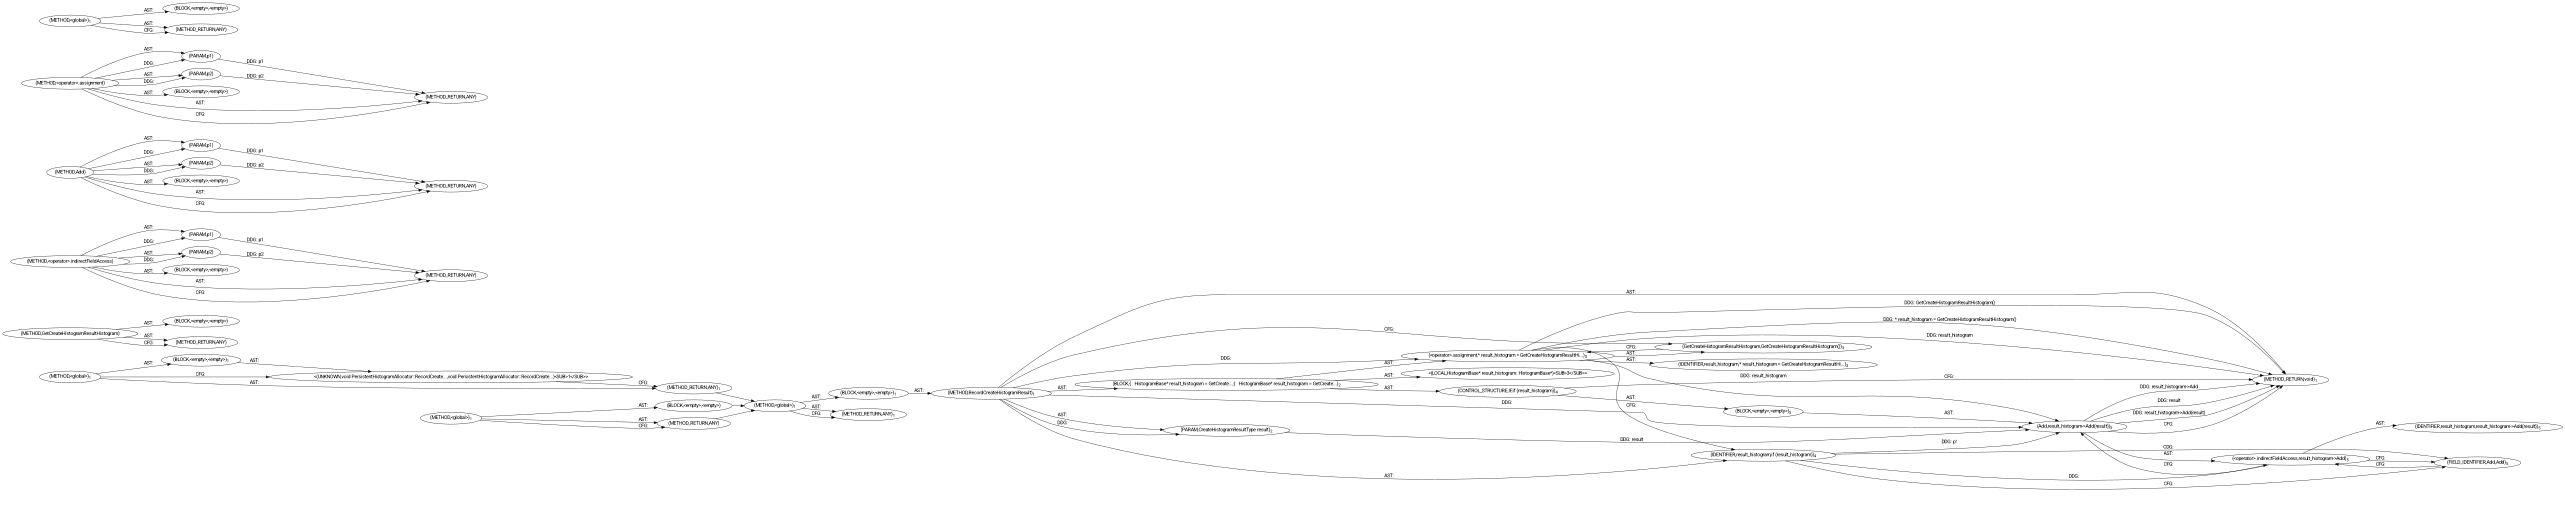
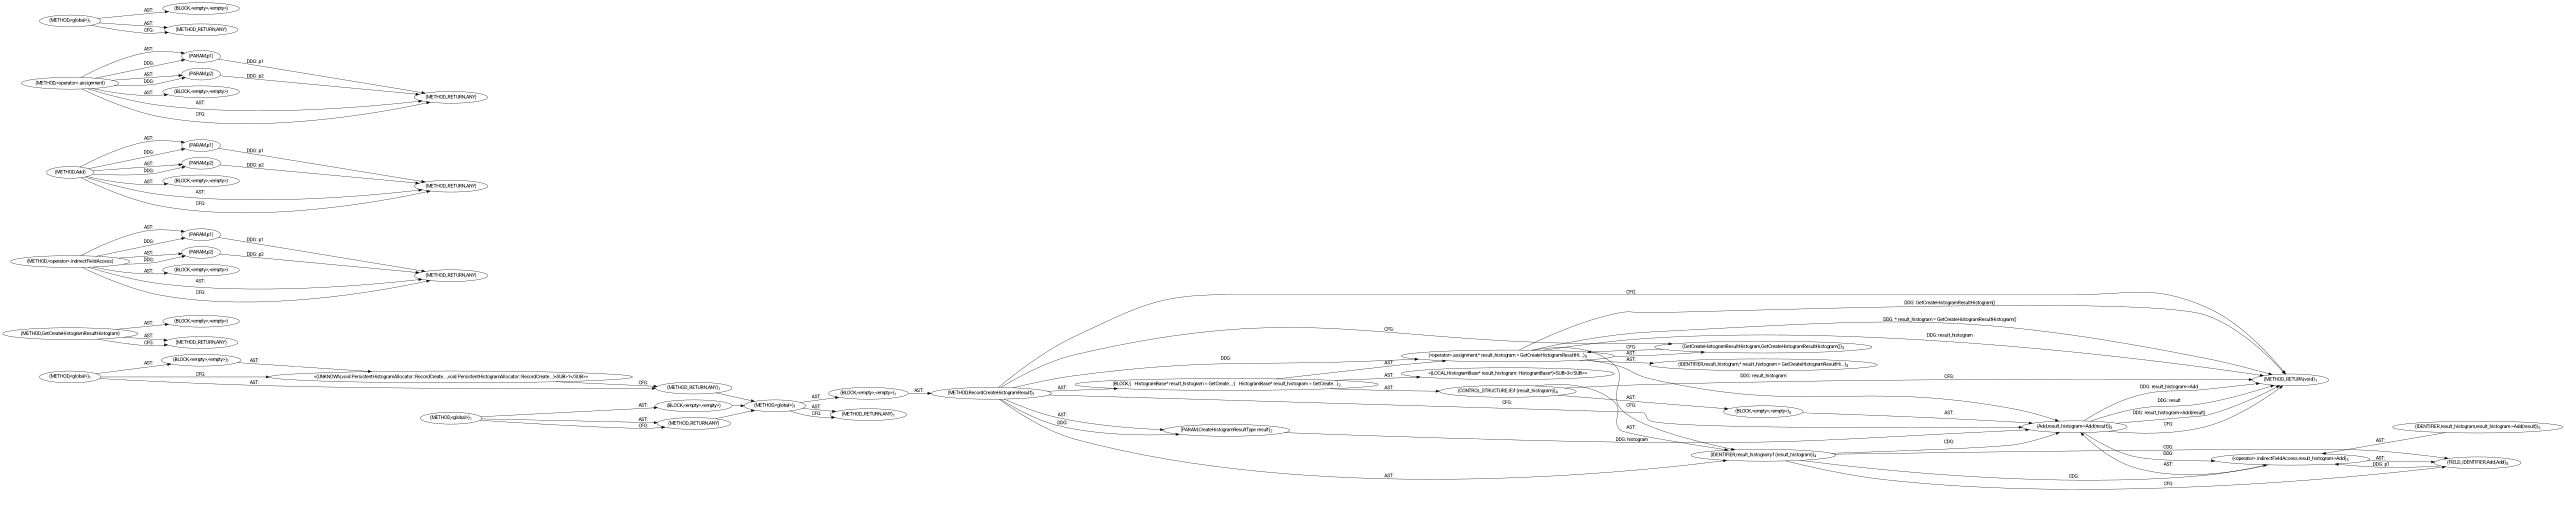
edge "(METHOD,RecordCreateHistogramResult)" -> "(METHOD_RETURN,void)": label "AST: " -> "CFG: "
edge "(METHOD,RecordCreateHistogramResult)" -> "(Add,result_histogram->Add(result))": label "DDG: " -> "CFG: "
edge "(CONTROL_STRUCTURE,IF,if (result_histogram))" -> "(IDENTIFIER,result_histogram,if (result_histogram))": added, label "AST:"
edge "(<operator>.indirectFieldAccess,result_histogram->Add)" -> "(IDENTIFIER,result_histogram,result_histogram->Add(result))": reversed
edge "(PARAM,CreateHistogramResultType result)" -> "(Add,result_histogram->Add(result))": label "DDG: result" -> "DDG: histogram"
edge "(IDENTIFIER,result_histogram,if (result_histogram))" -> "(Add,result_histogram->Add(result))": label "DDG: p1" -> "CDG: "
edge "(Add,result_histogram->Add(result))" -> "(<operator>.indirectFieldAccess,result_histogram->Add)": label "AST: " -> "DDG: "
edge "(<operator>.indirectFieldAccess,result_histogram->Add)" -> "(FIELD_IDENTIFIER,Add,Add)": label "CFG: " -> "AST: "
edge "(<operator>.indirectFieldAccess,result_histogram->Add)" -> "(Add,result_histogram->Add(result))": label "CFG: " -> "AST: "
edge "(FIELD_IDENTIFIER,Add,Add)" -> "(<operator>.indirectFieldAccess,result_histogram->Add)": label "CFG: " -> "DDG: p1"
edge "(IDENTIFIER,result_histogram,if (result_histogram))" -> "(<operator>.indirectFieldAccess,result_histogram->Add)": label "DDG: " -> "CDG: "
